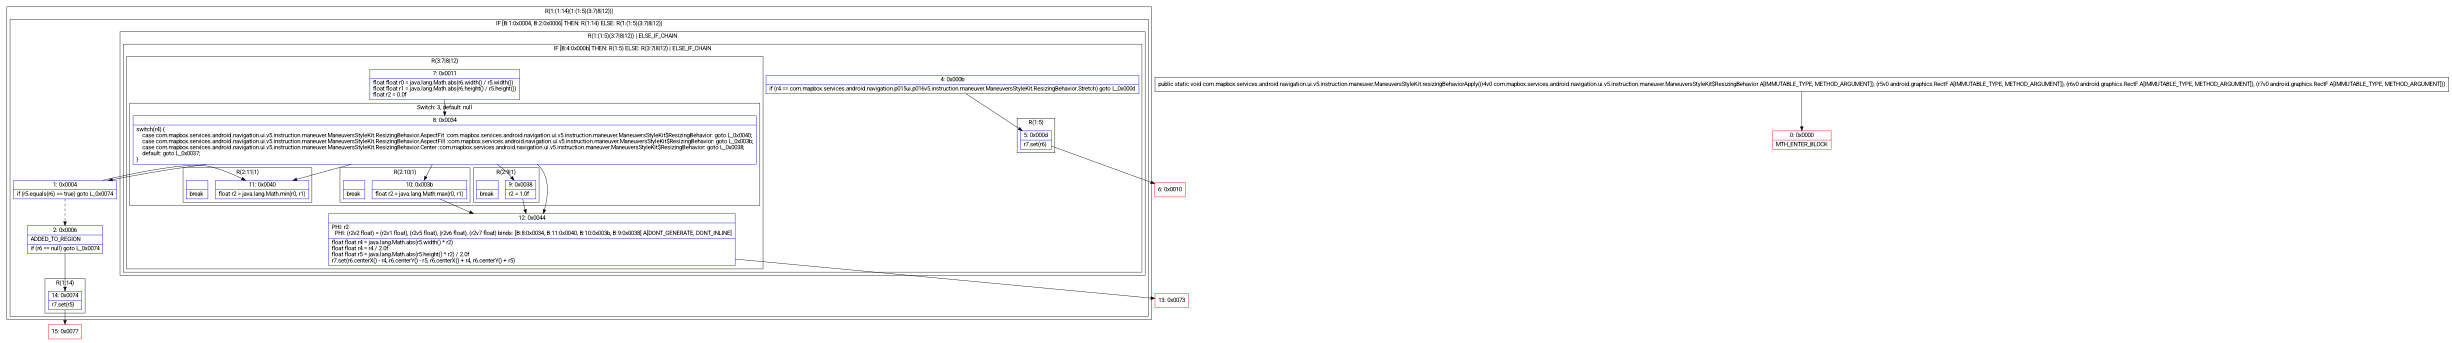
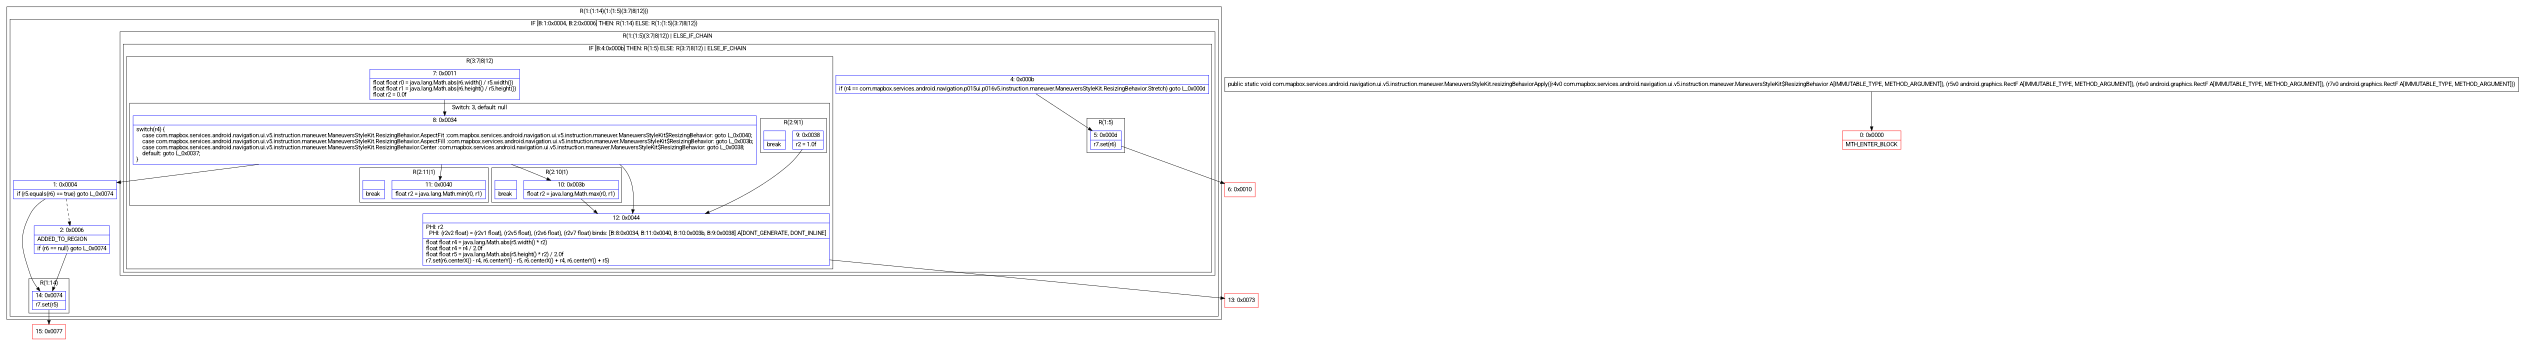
edge "1: 0x0004" -> "11: 0x0040": now "1: 0x0004" -> "14: 0x0074"
edge "8: 0x0034" -> "9: 0x0038": removed
